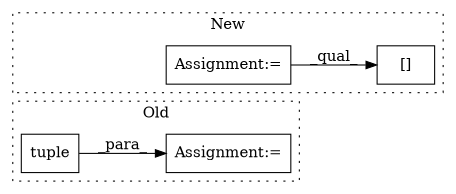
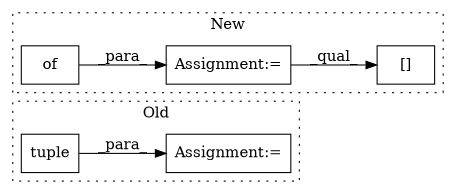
node "of": added
